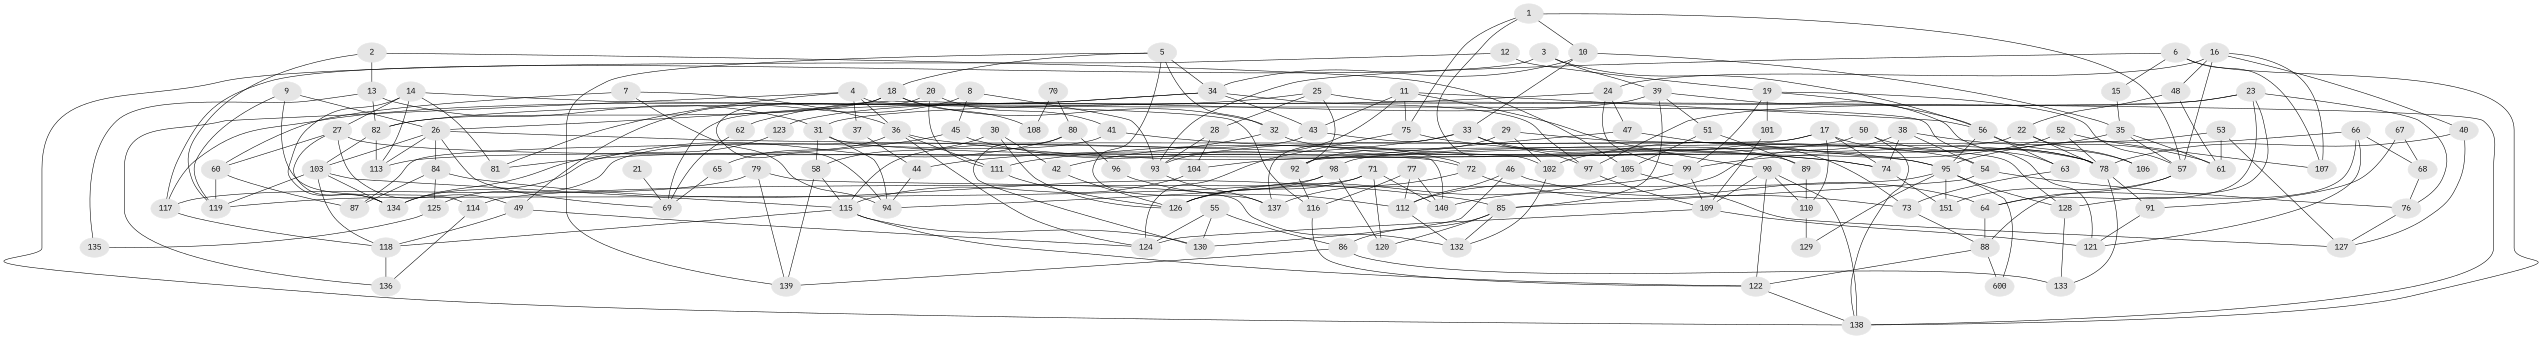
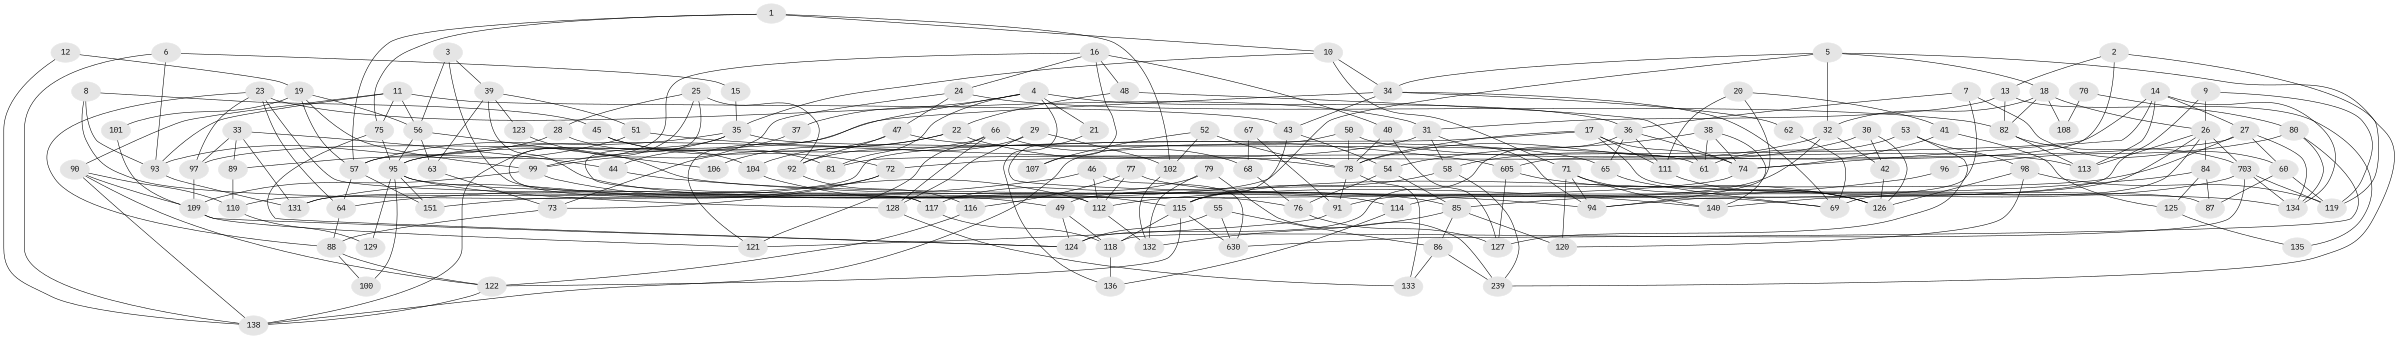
edge "6" -- "107": removed
edge "10" -- "33": now "10" -- "71"
edge "14" -- "116": now "14" -- "74"
edge "4" -- "21": added
edge "47" -- "65": added
node "103": label "103" -> "703"
node "105": label "105" -> "605"
edge "35" -- "112": added
edge "32" -- "91": added
node "137": label "137" -> "131"
node "130": label "130" -> "630"
node "139": label "139" -> "239"
node "600": label "600" -> "100"
